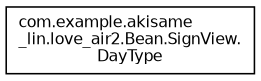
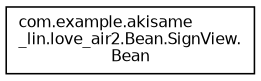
node "com.example.akisame _lin.love_air2.Bean.SignView. DayType": label "com.example.akisame _lin.love_air2.Bean.SignView. DayType" -> "com.example.akisame _lin.love_air2.Bean.SignView. Bean"
